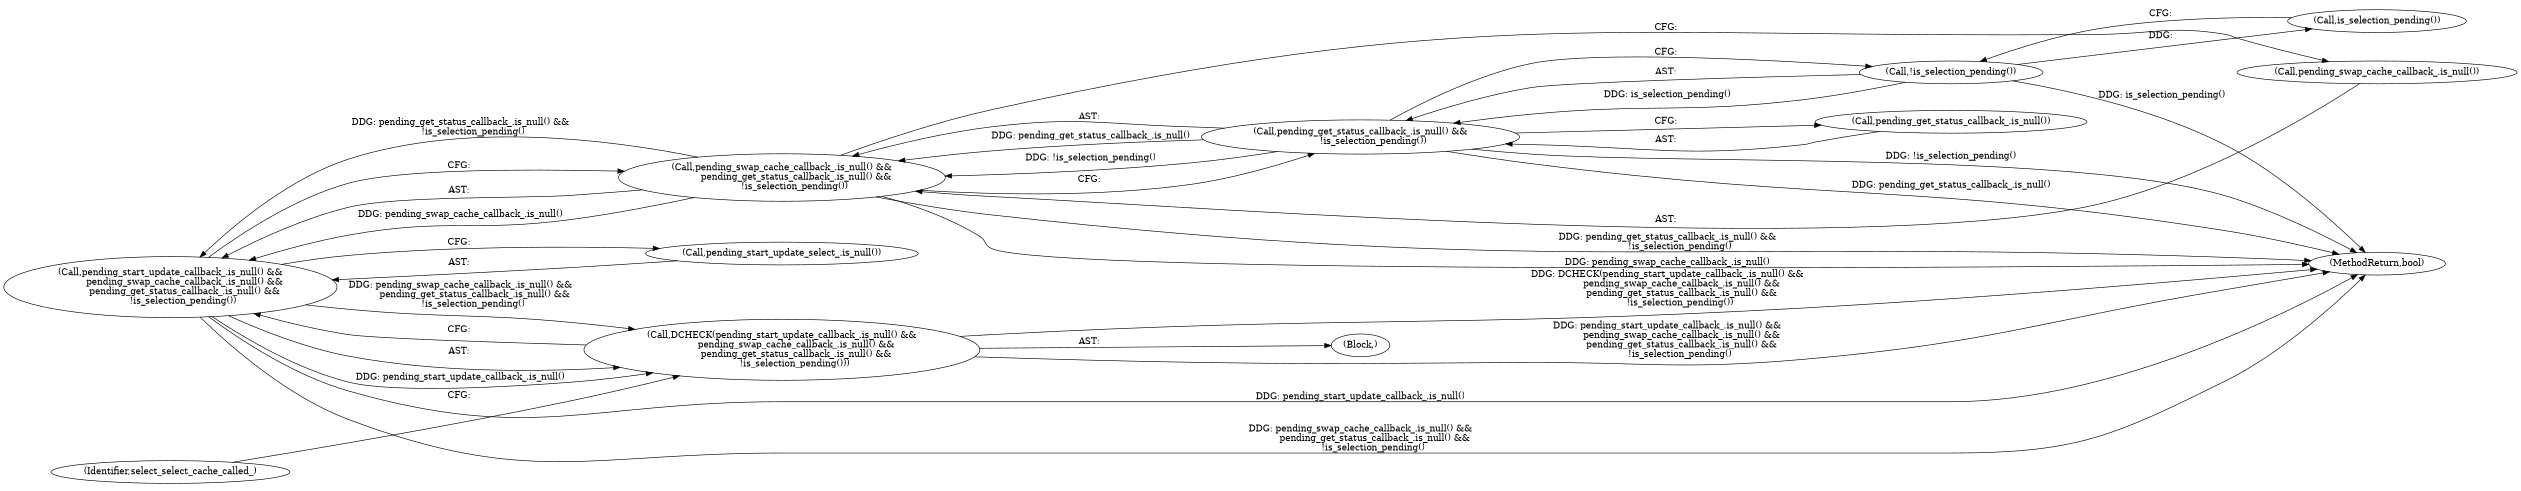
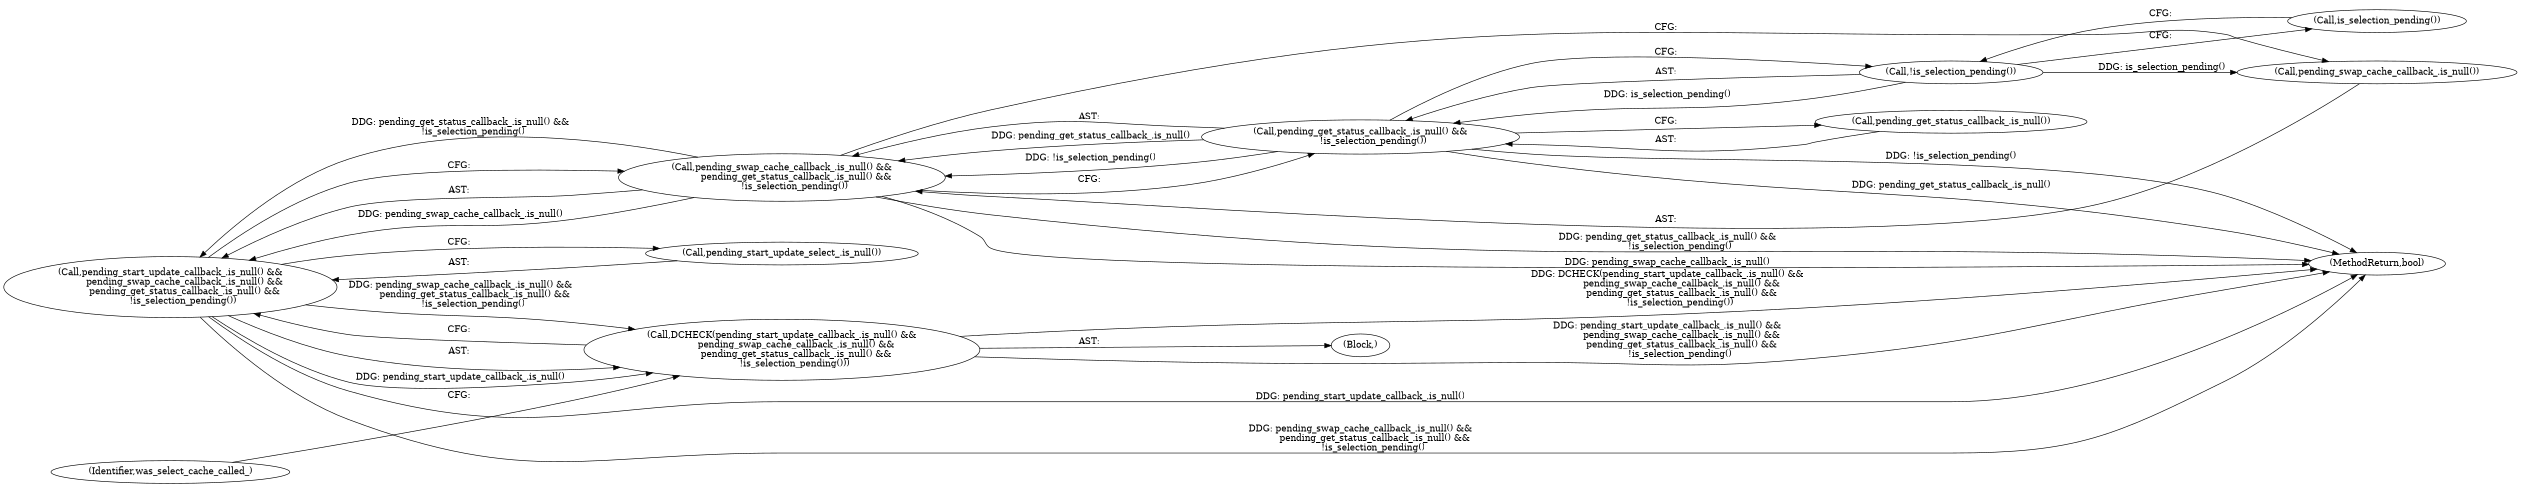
edge "(Call,!is_selection_pending())" -> "(Call,is_selection_pending())": label "DDG: " -> "CFG: "
edge "(Call,!is_selection_pending())" -> "(MethodReturn,bool)": now "(Call,!is_selection_pending())" -> "(Call,pending_swap_cache_callback_.is_null())"
node "(Identifier,select_select_cache_called_)": label "(Identifier,select_select_cache_called_)" -> "(Identifier,was_select_cache_called_)"
